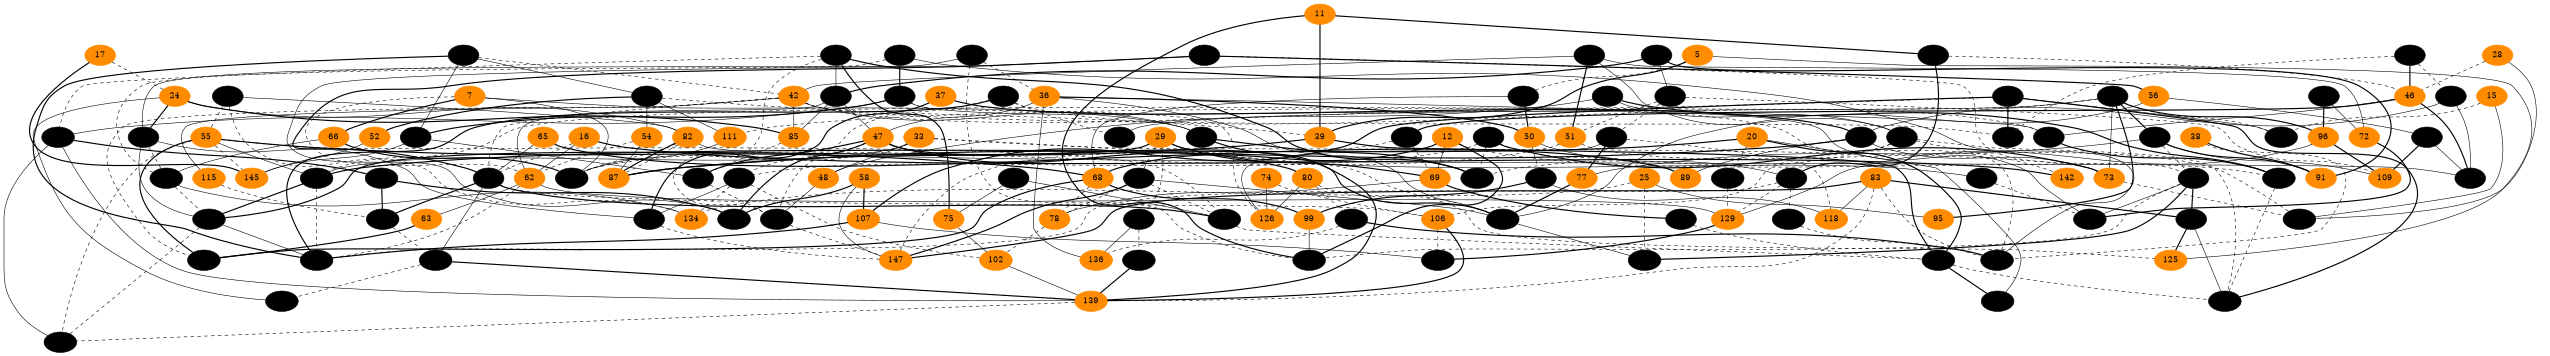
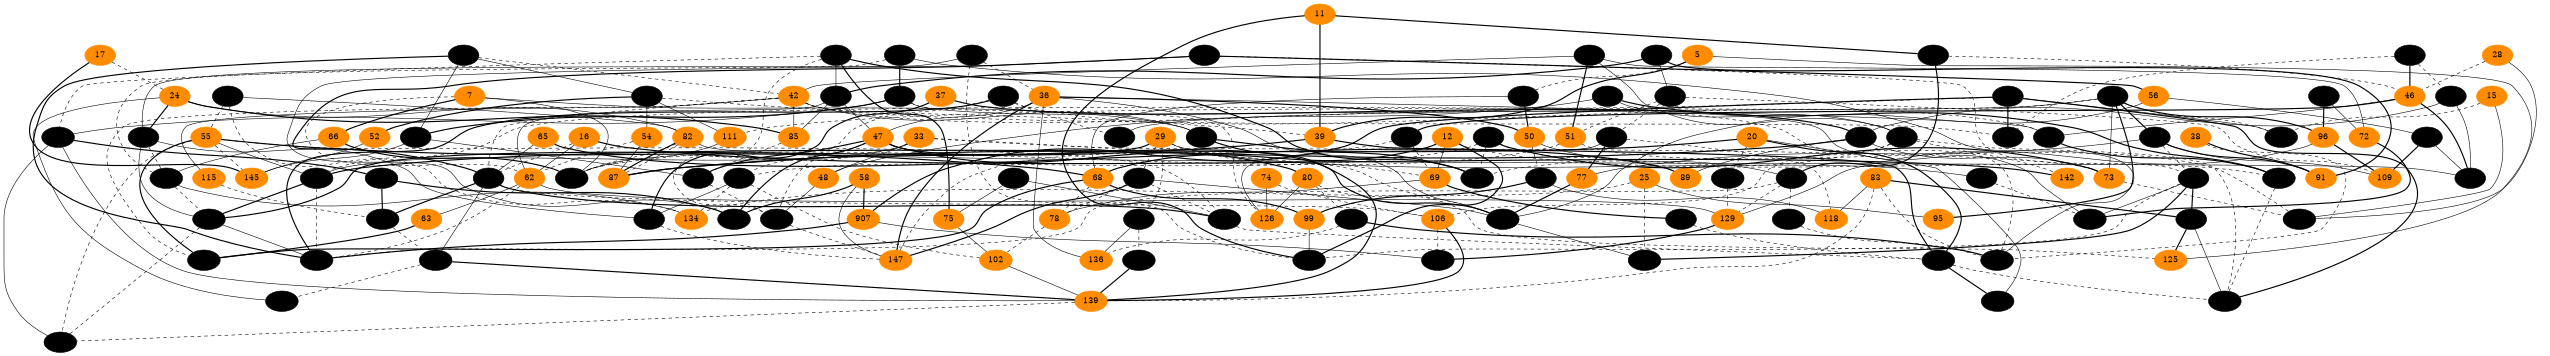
edge "29" -- "69": style bold -> dashed
edge "83" -- "147": now "36" -- "147"
node "107": label "107" -> "907"
